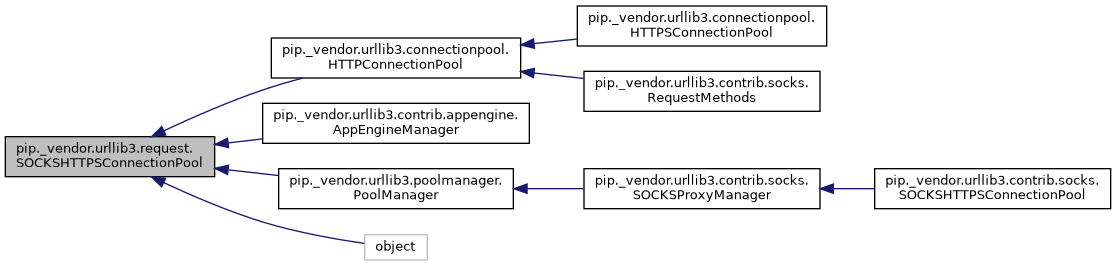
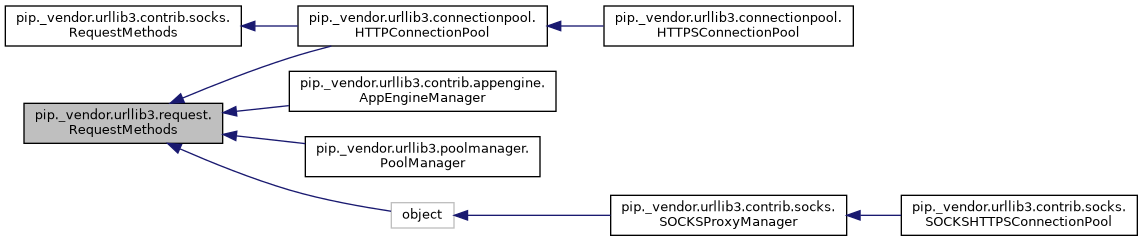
edge "pip._vendor.urllib3.contrib.socks. RequestMethods" -> "pip._vendor.urllib3.connectionpool. HTTPConnectionPool": reversed
node "pip._vendor.urllib3.request. SOCKSHTTPSConnectionPool": label "pip._vendor.urllib3.request. SOCKSHTTPSConnectionPool" -> "pip._vendor.urllib3.request. RequestMethods"
edge "pip._vendor.urllib3.contrib.socks. SOCKSProxyManager" -> "pip._vendor.urllib3.poolmanager. PoolManager": now "pip._vendor.urllib3.contrib.socks. SOCKSProxyManager" -> "object"
